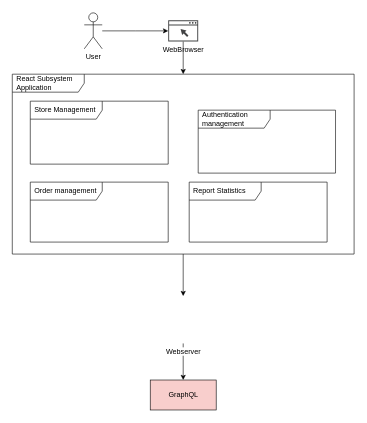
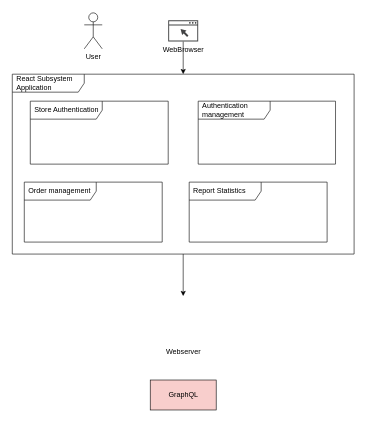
edge "User" -> "WebBrowser": removed
node "Store Management": label "Store Management" -> "Store Authentication"
node "Authentication management": moved (267, 142) -> (267, 133)
node "Order management": moved (99, 212) -> (93, 212)
edge "Webserver" -> "GraphQL": removed
